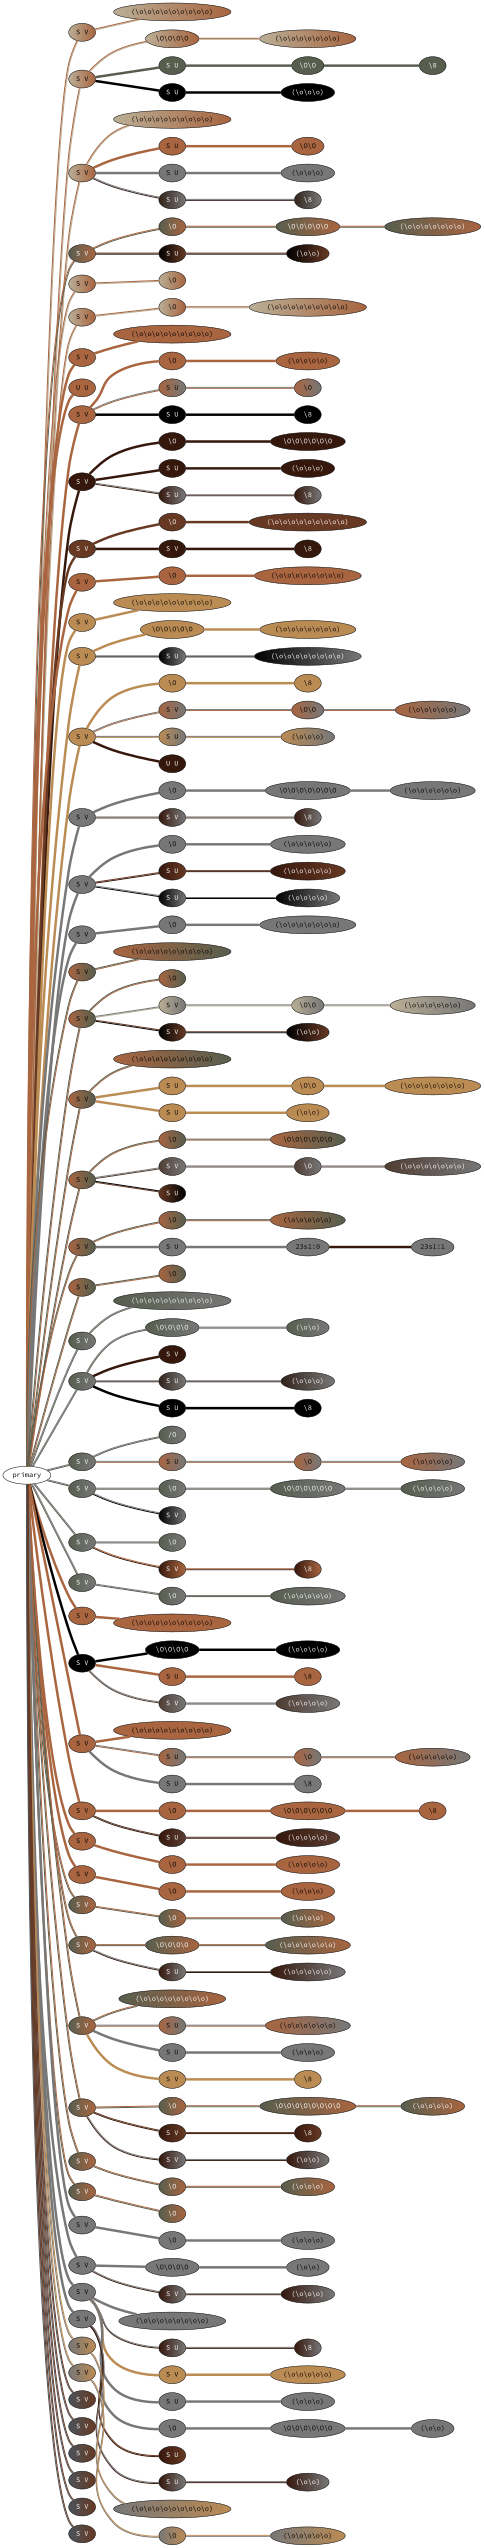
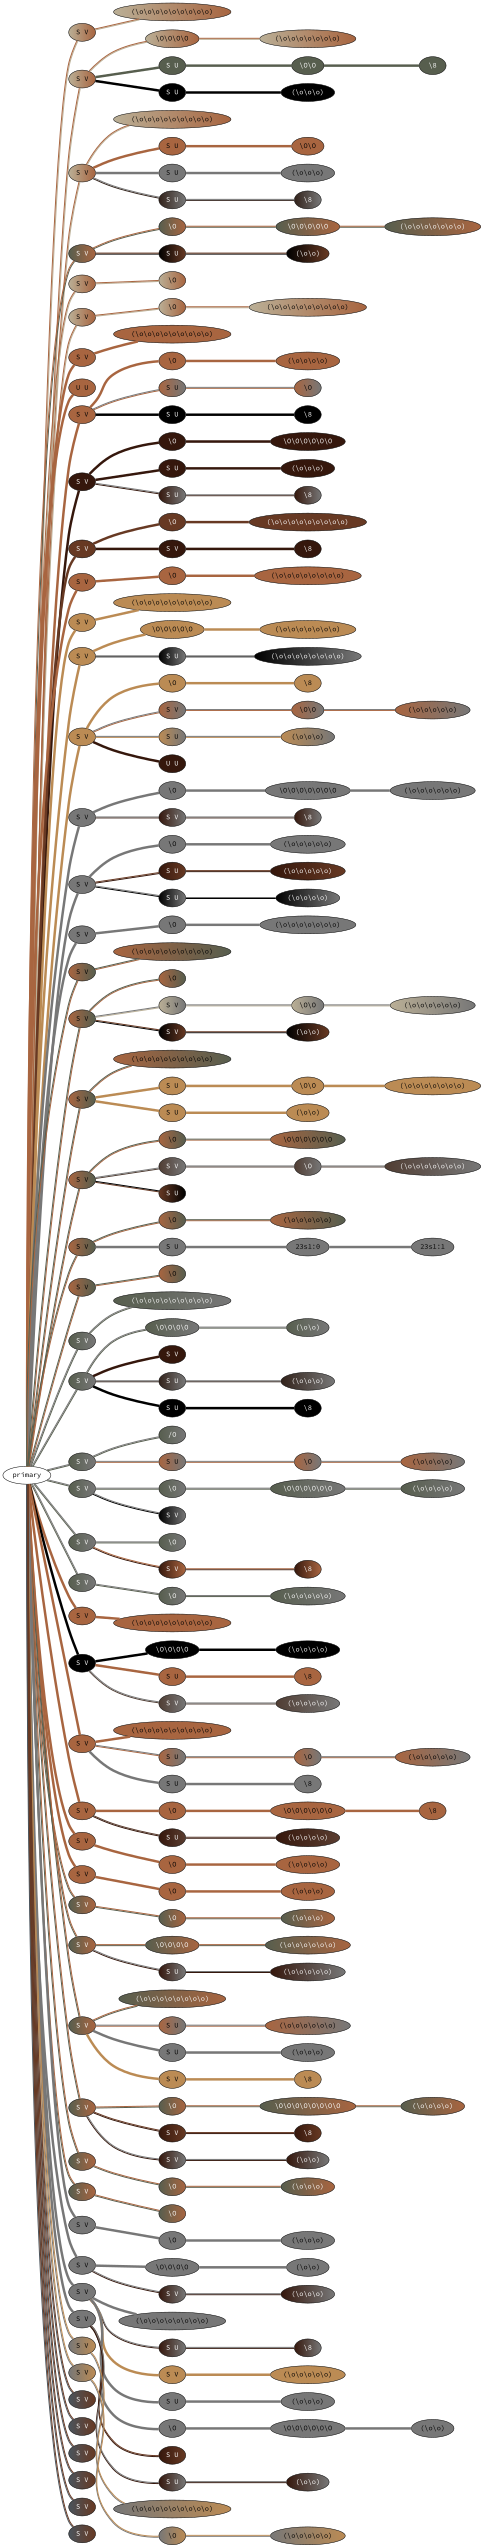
edge "23s1:0" -- "23s1:1": color #35170c -> #777777
